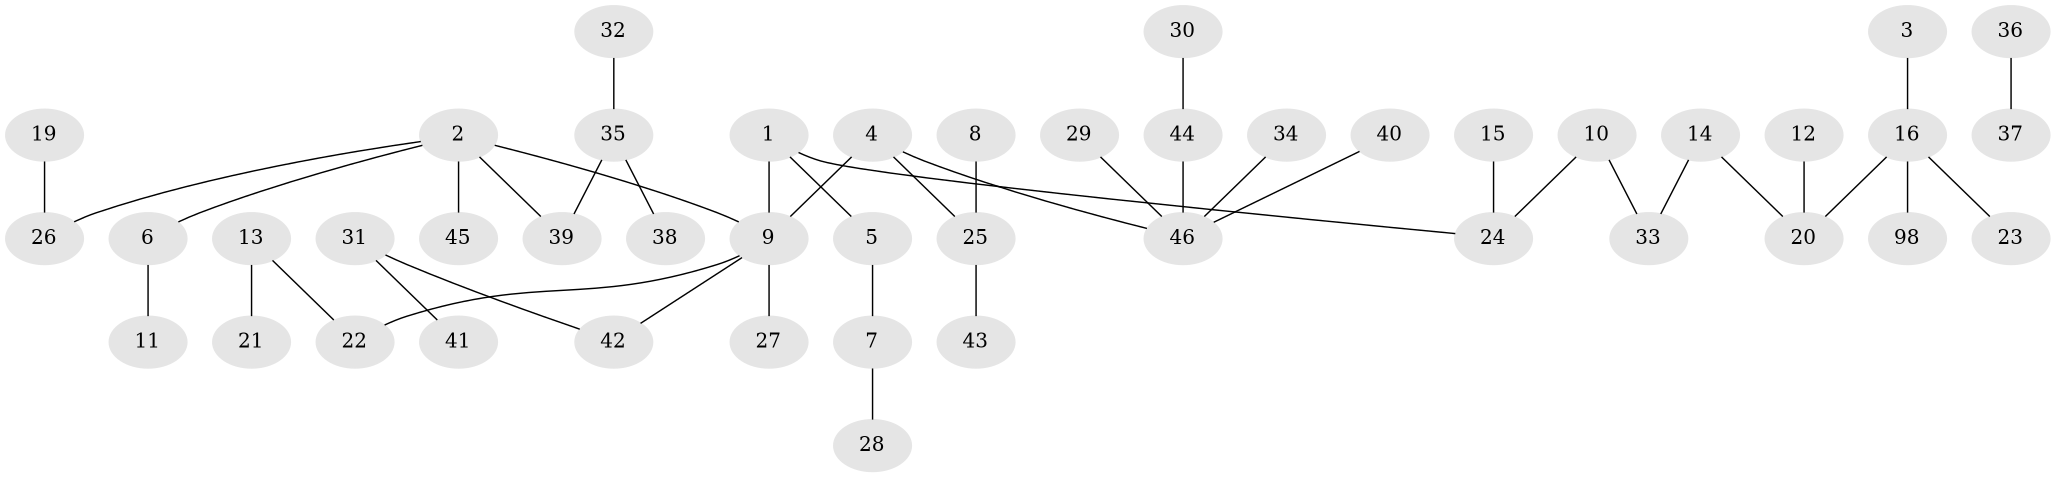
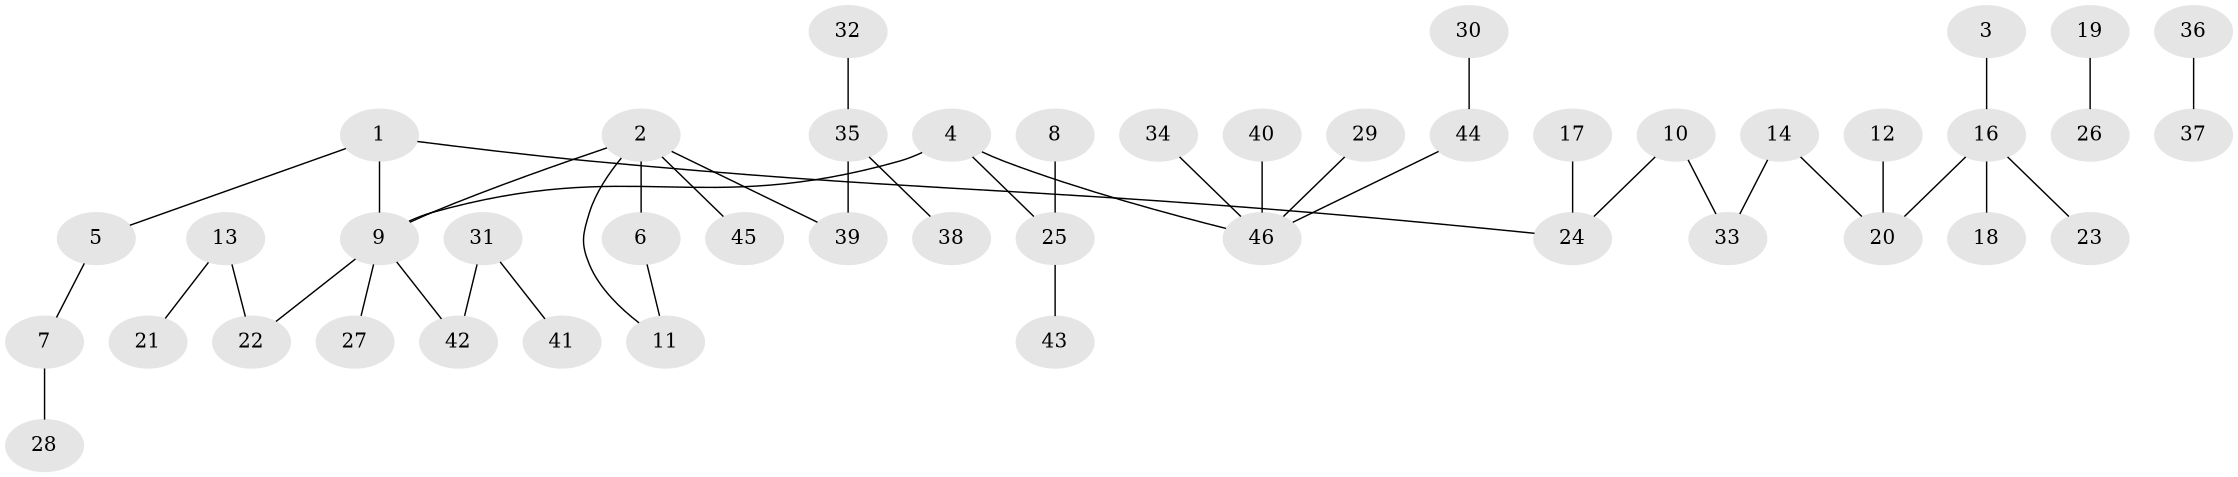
node "15": label "15" -> "17"
edge "2" -- "26": now "2" -- "11"
node "98": label "98" -> "18"
